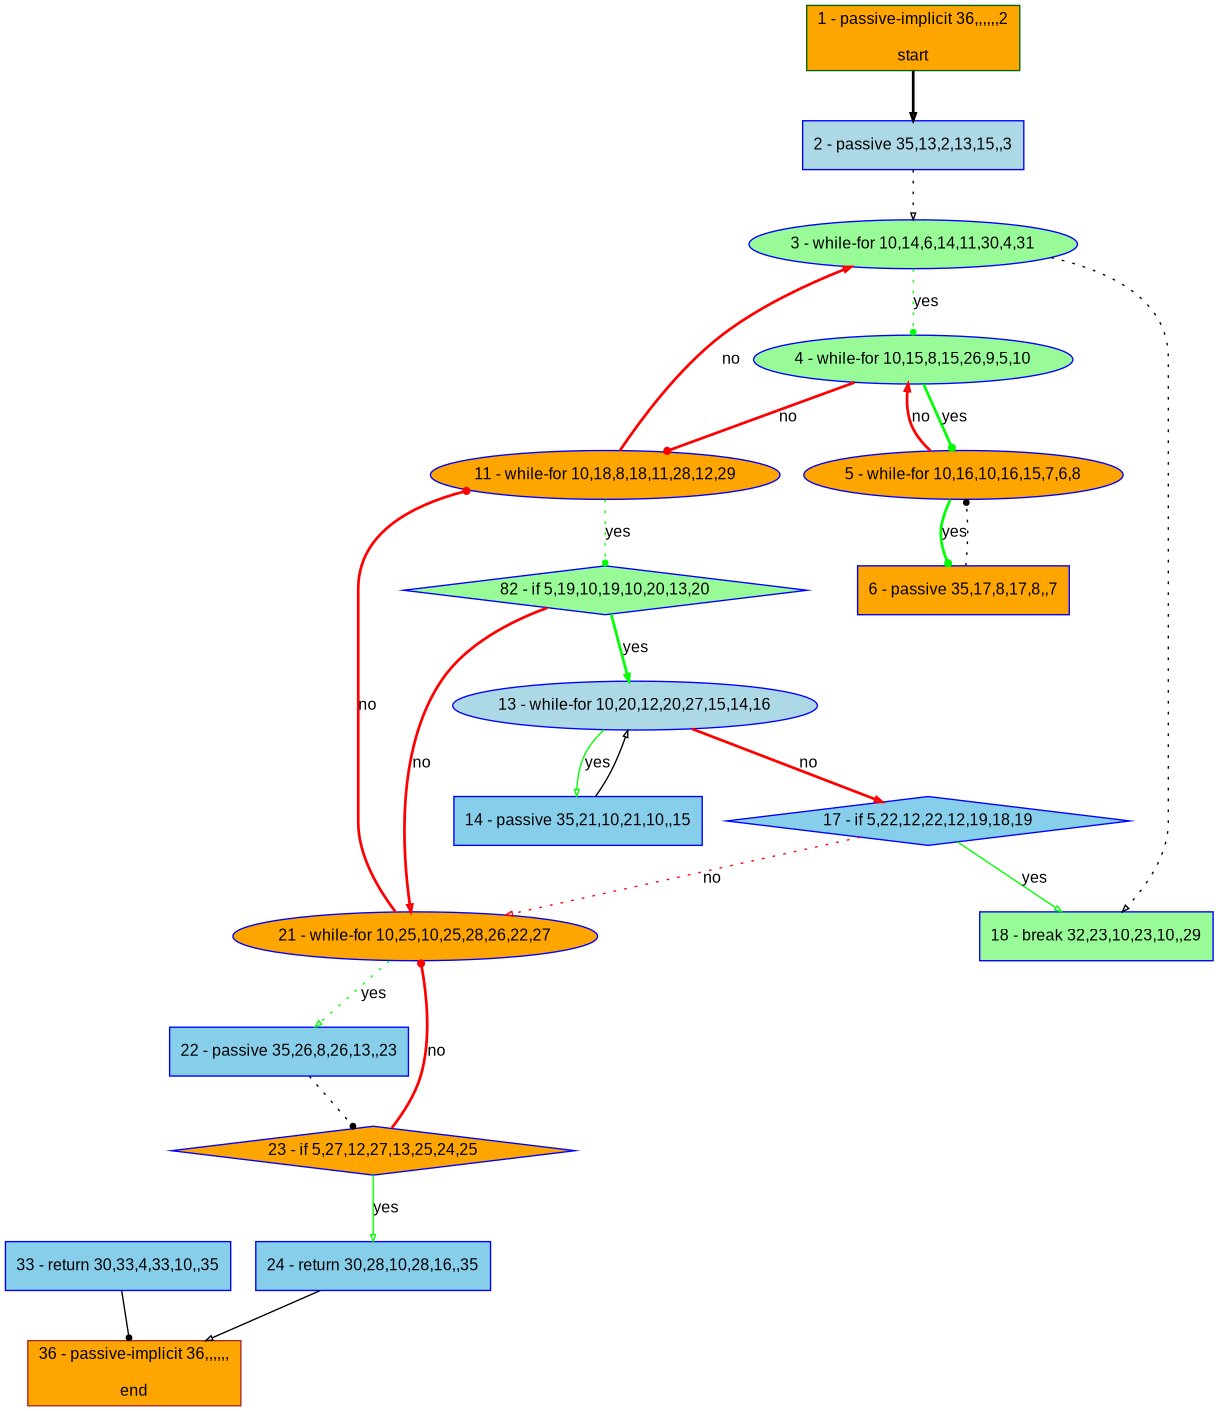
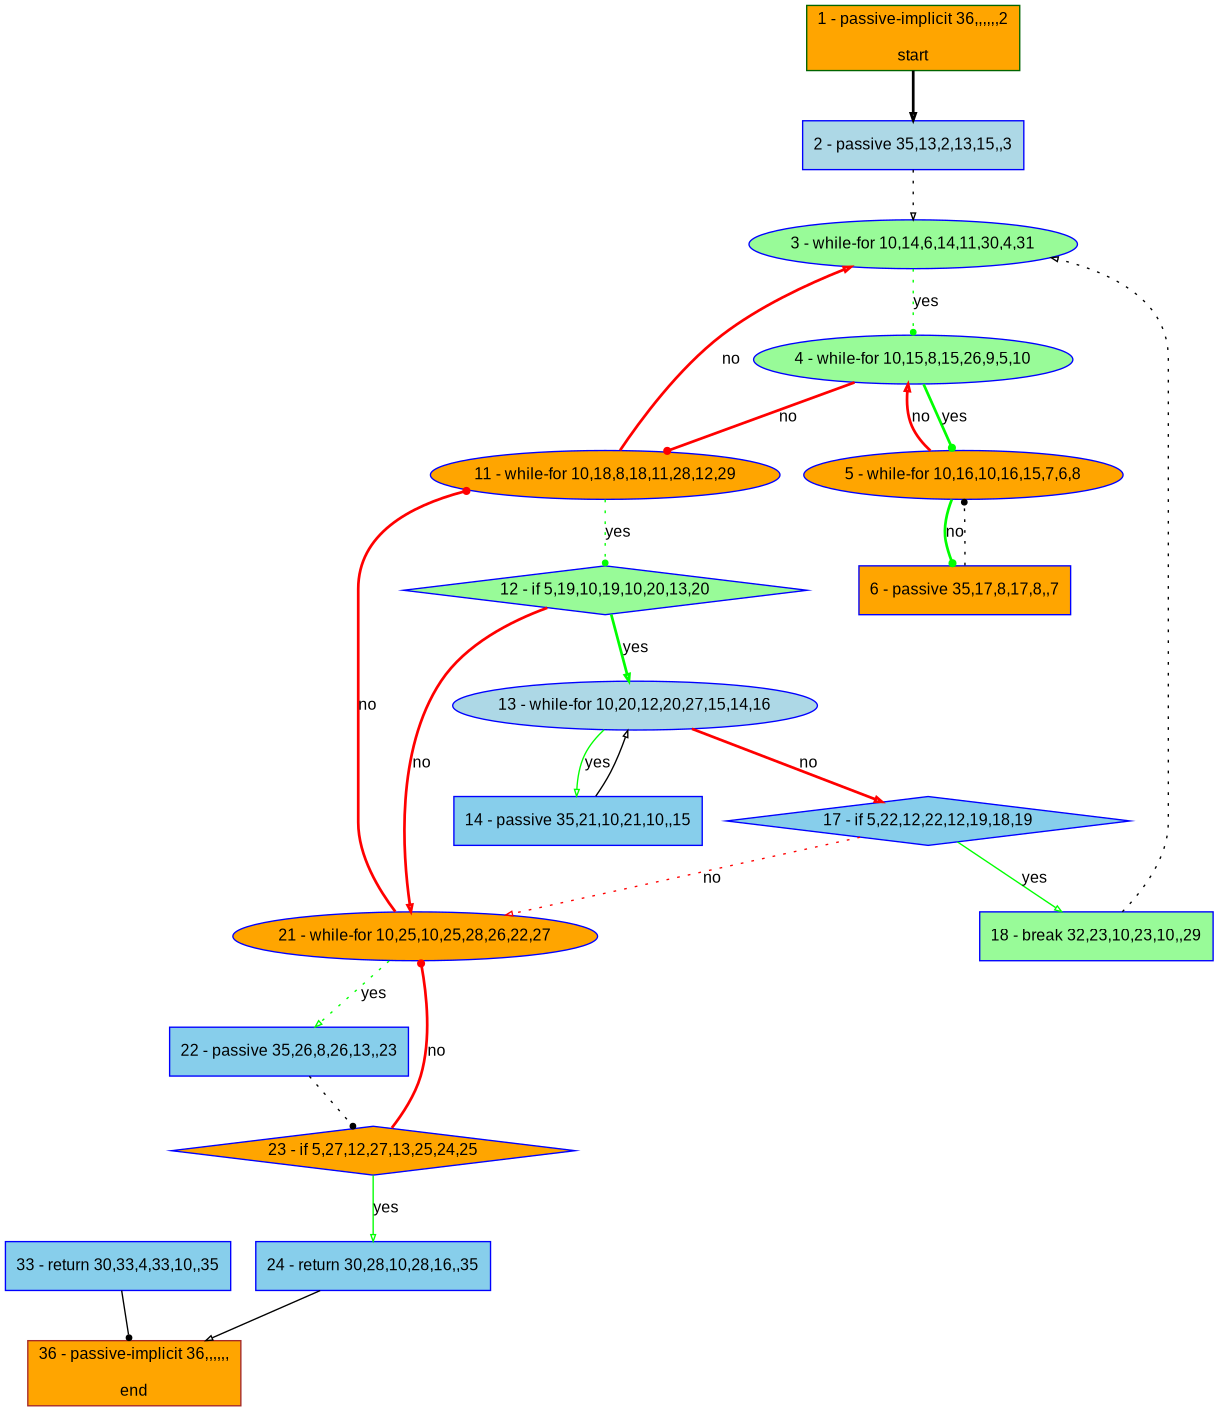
edge "5 - while-for 10,16,10,16,15,7,6,8" -> "6 - passive 35,17,8,17,8,,7": label "yes" -> "no"
edge "3 - while-for 10,14,6,14,11,30,4,31" -> "18 - break 32,23,10,23,10,,29": reversed
node "82 - if 5,19,10,19,10,20,13,20": label "82 - if 5,19,10,19,10,20,13,20" -> "12 - if 5,19,10,19,10,20,13,20"
